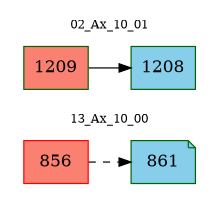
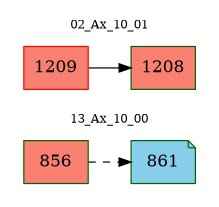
node "1209": color darkgreen -> red
node "1208": fillcolor skyblue -> salmon
node "856": color red -> darkgreen
